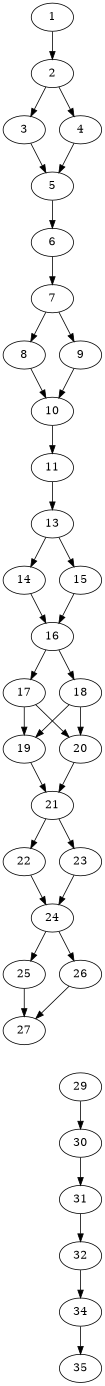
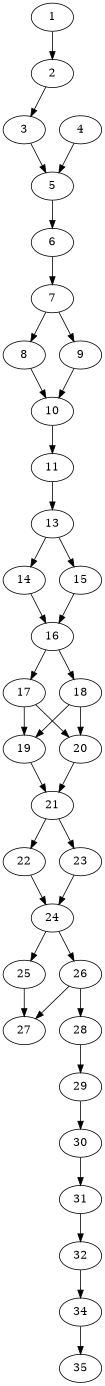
edge "2" -> "4": removed
node "28": added
